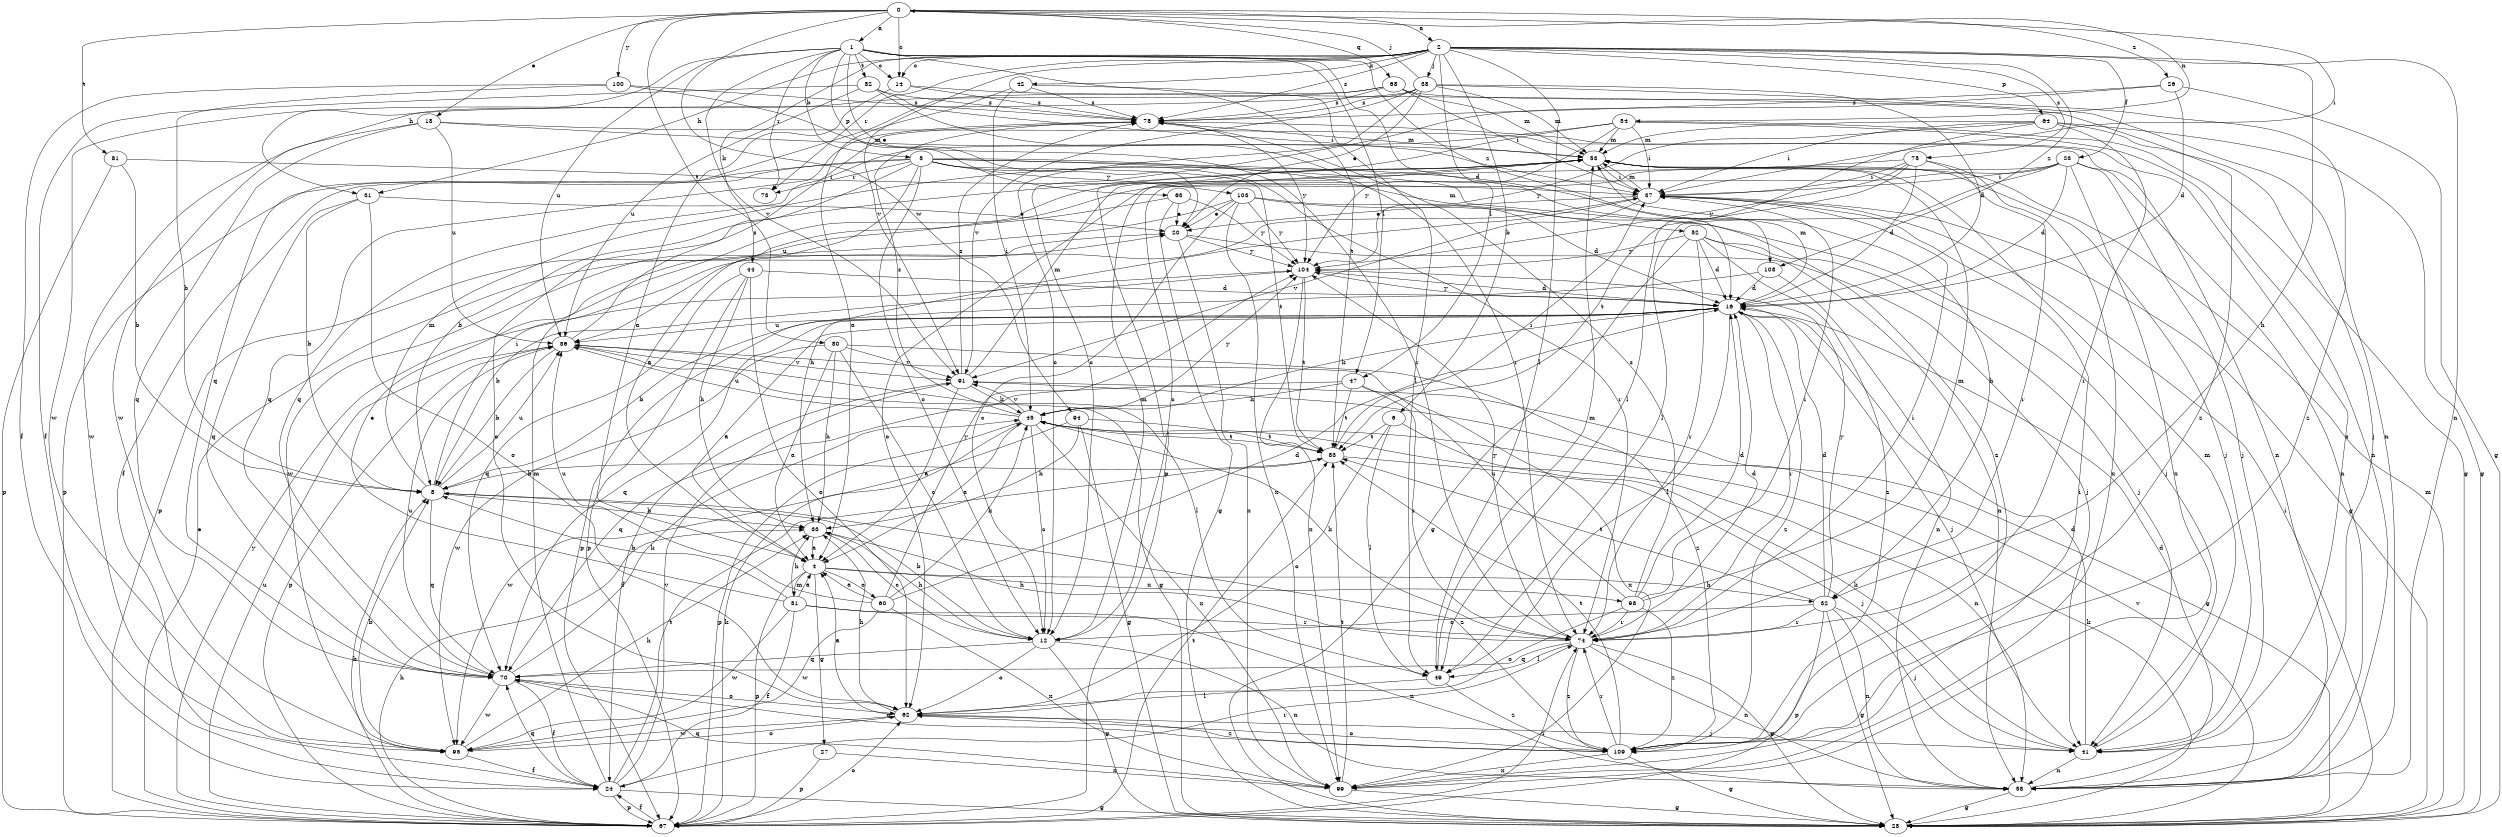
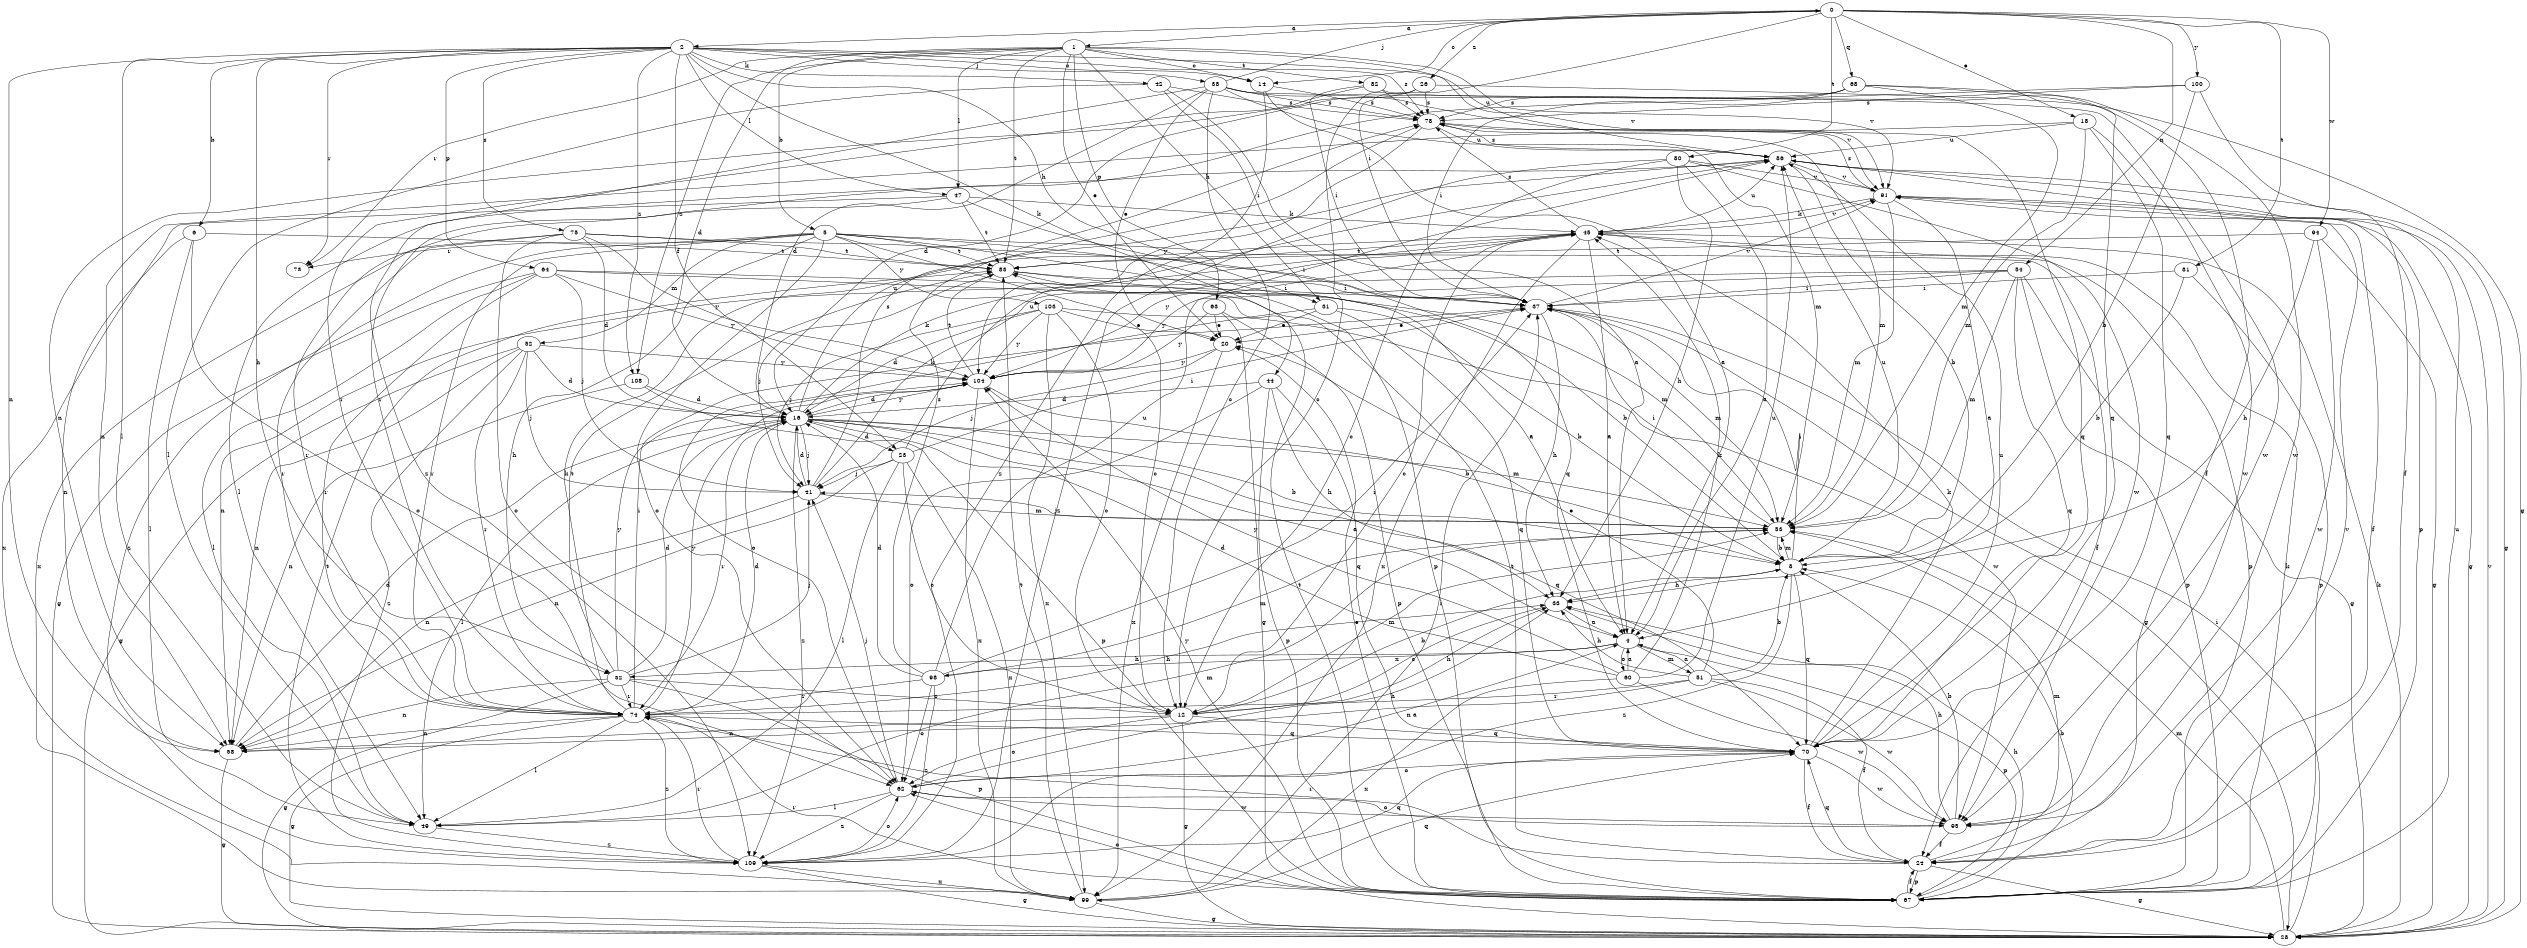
edge "82" -> "86": now "78" -> "86"
edge "42" -> "45": now "42" -> "37"
edge "23" -> "16": reversed
edge "49" -> "62": reversed
node "27": removed
